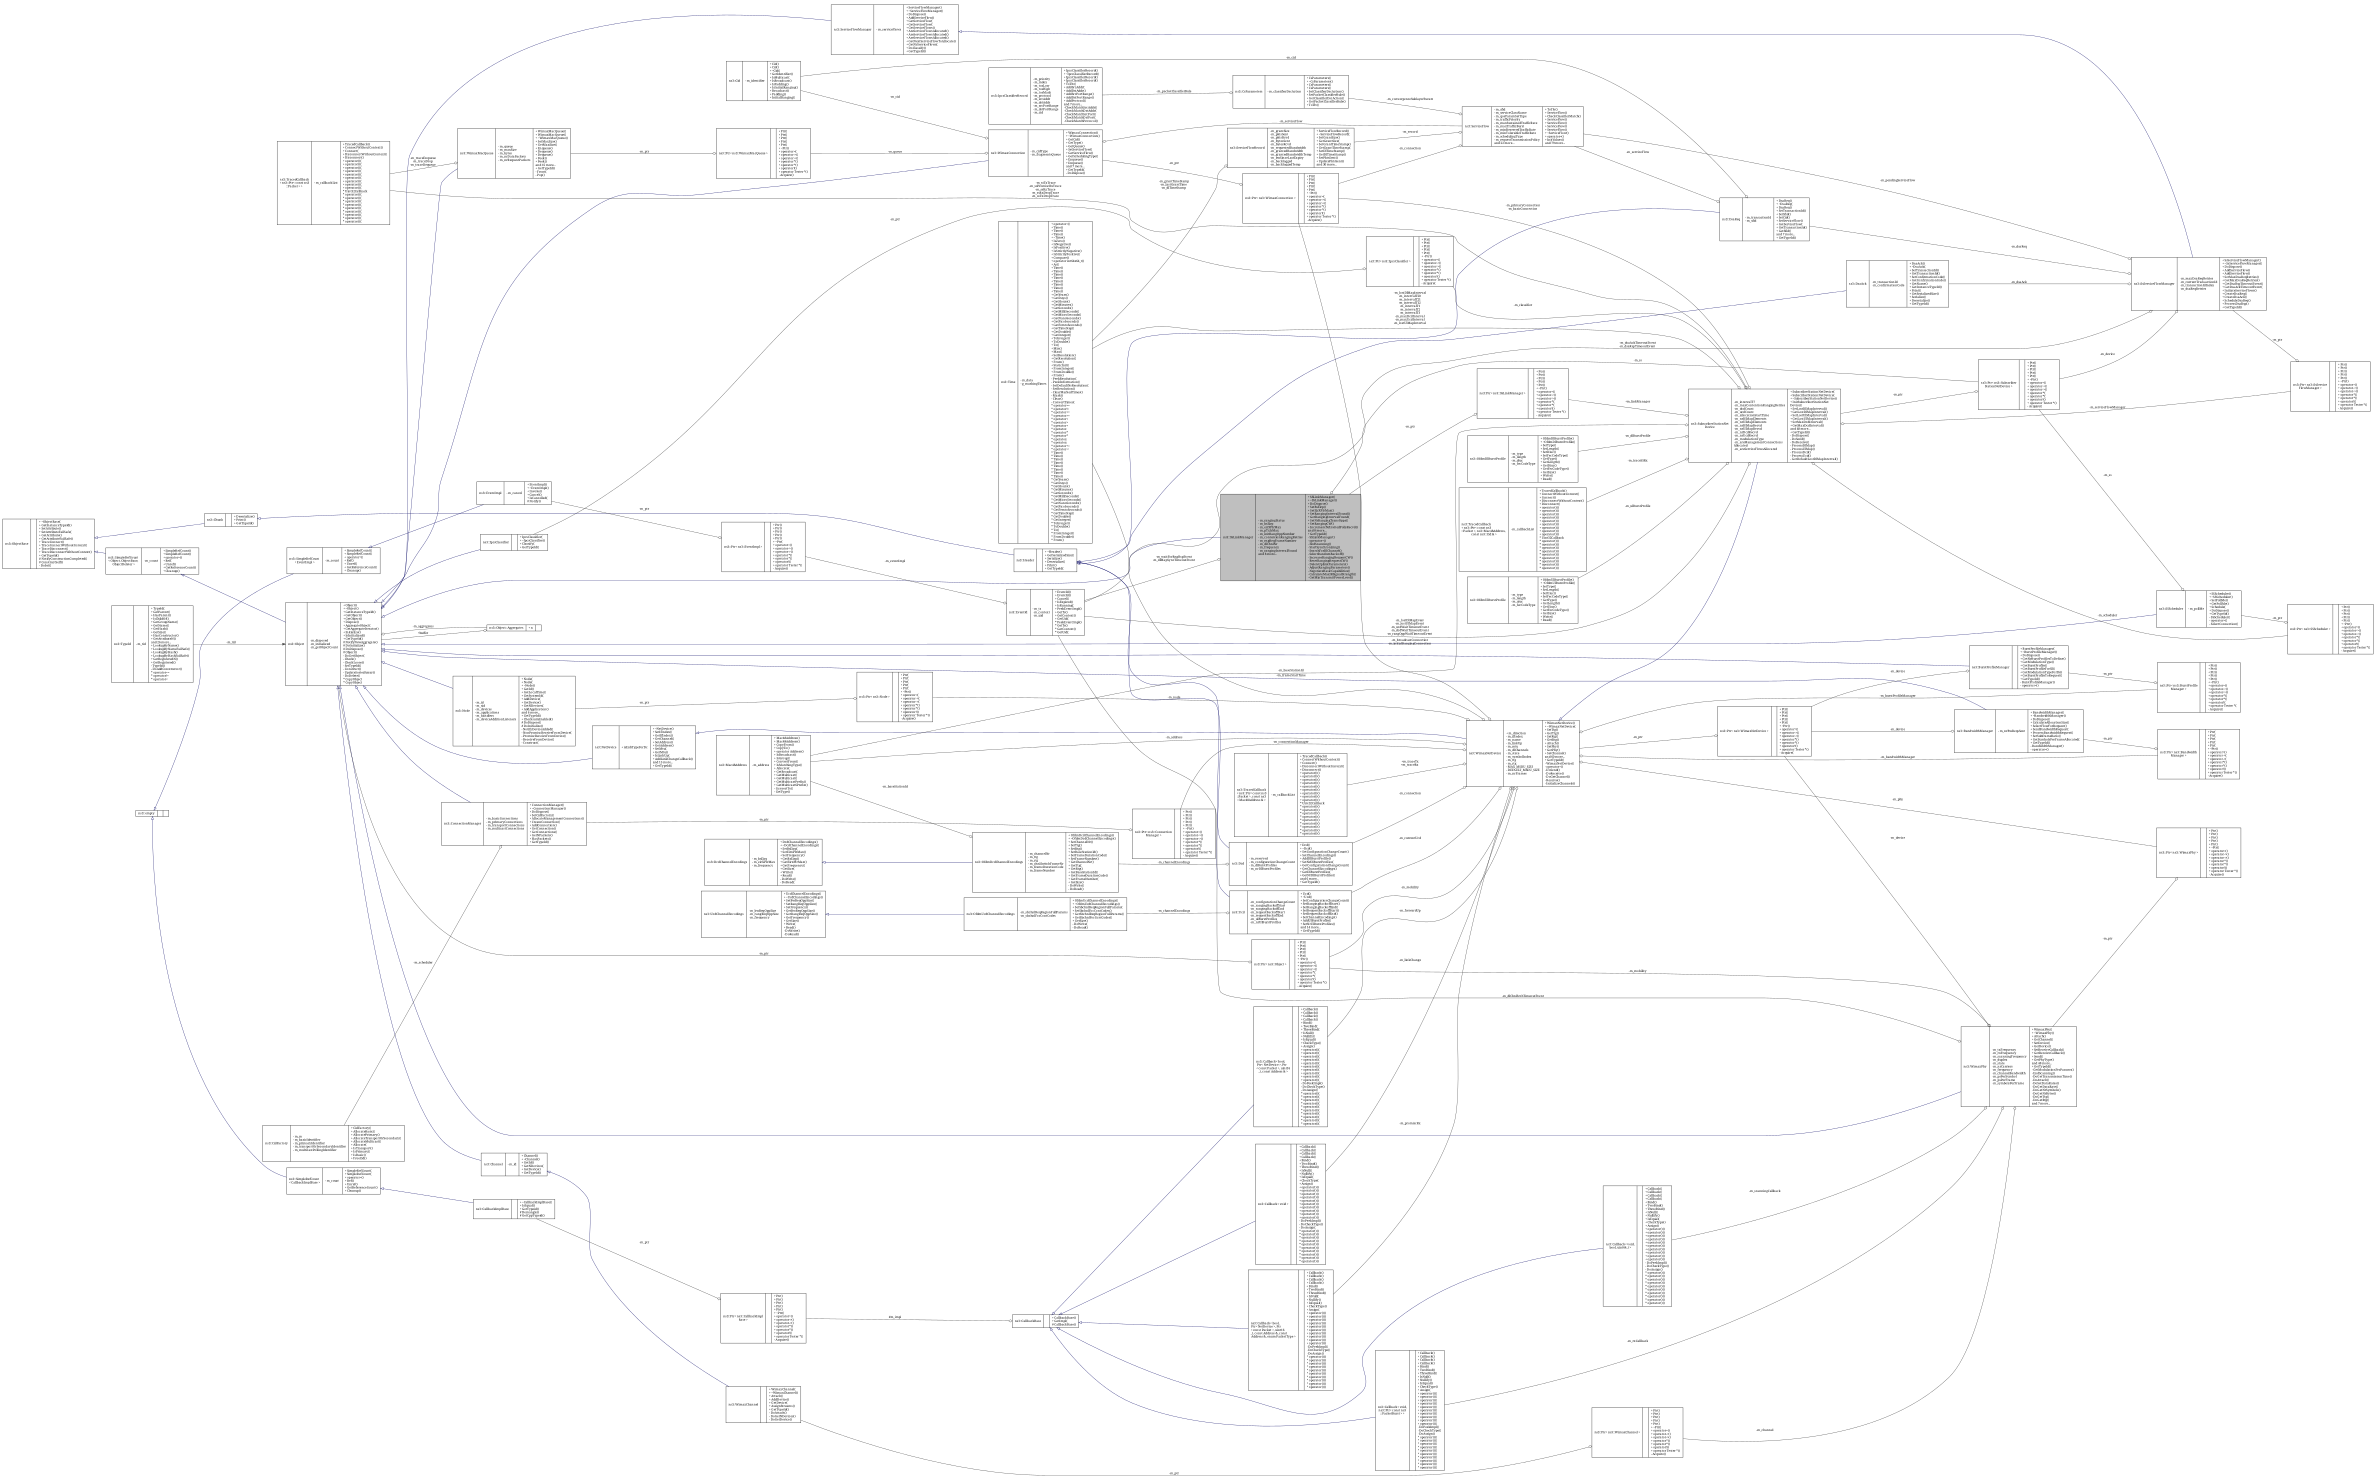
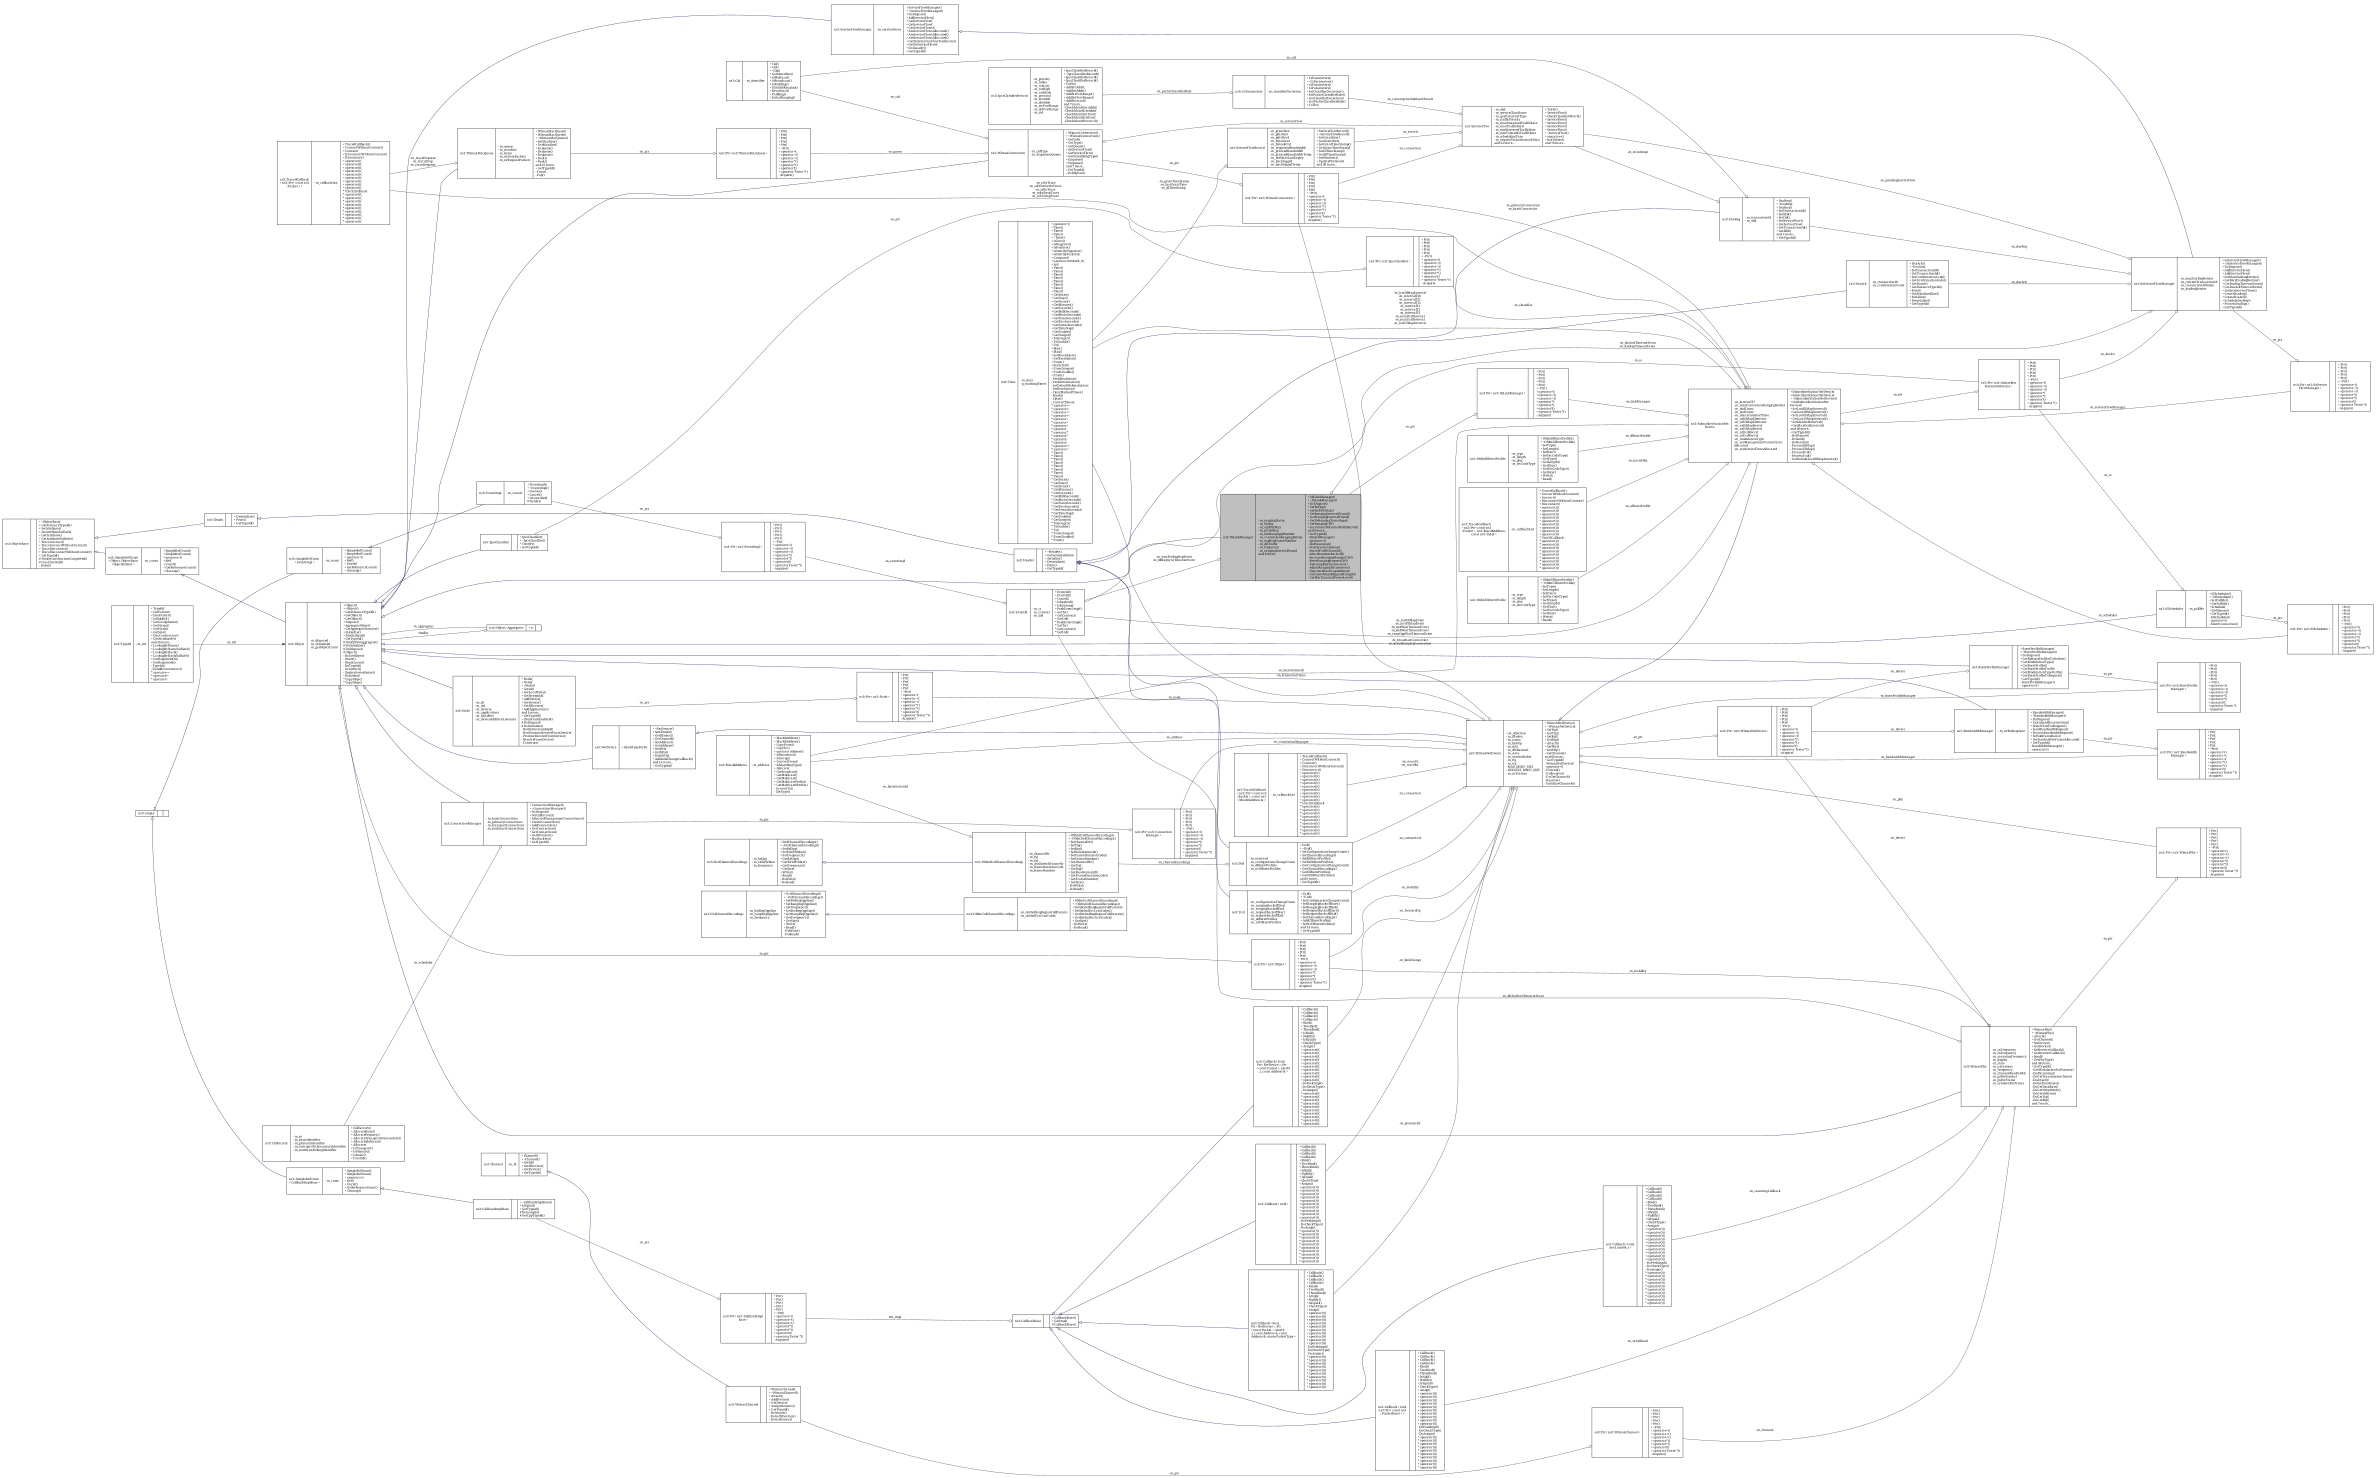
edge "ns3::ServiceFlow" -> "ns3::DsaReq": label " -m_serviceFlow" -> " -m_eventImpl"
edge "ns3::OfdmUcdChannelEncodings" -> "ns3::Ucd": removed, label "-m_channelEncodings"
edge "ns3::Channel" -> "ns3::Object": removed
